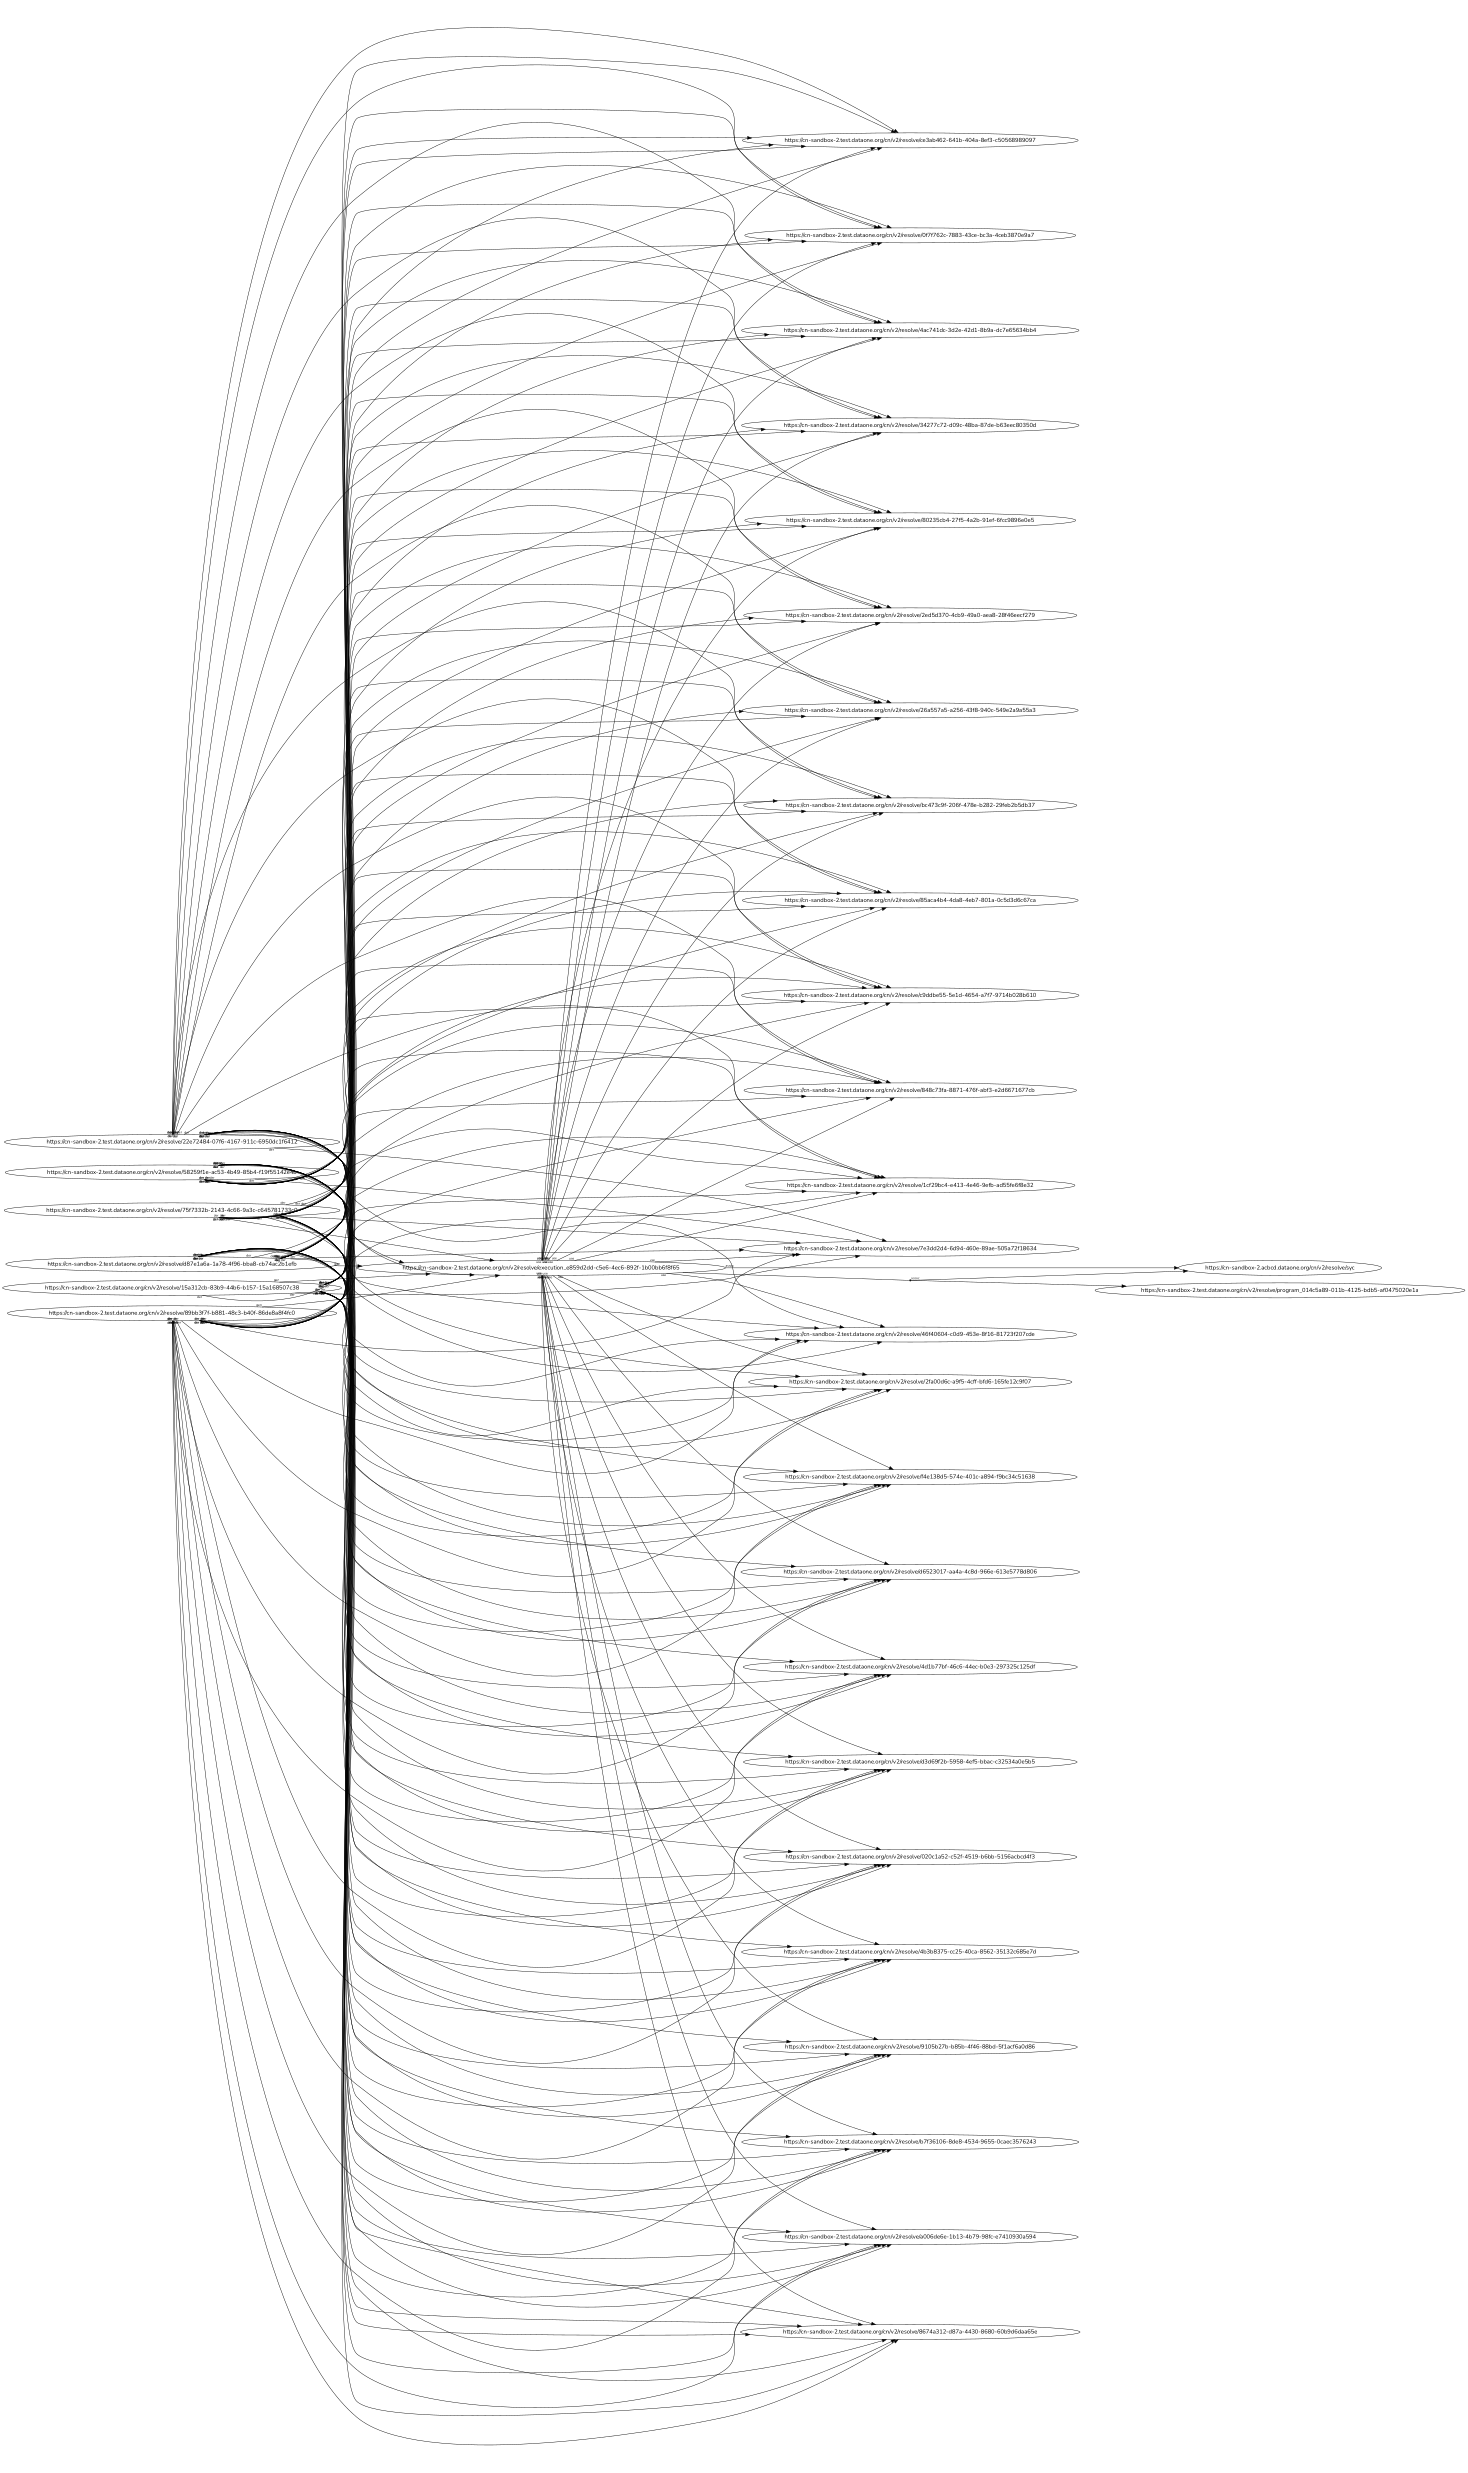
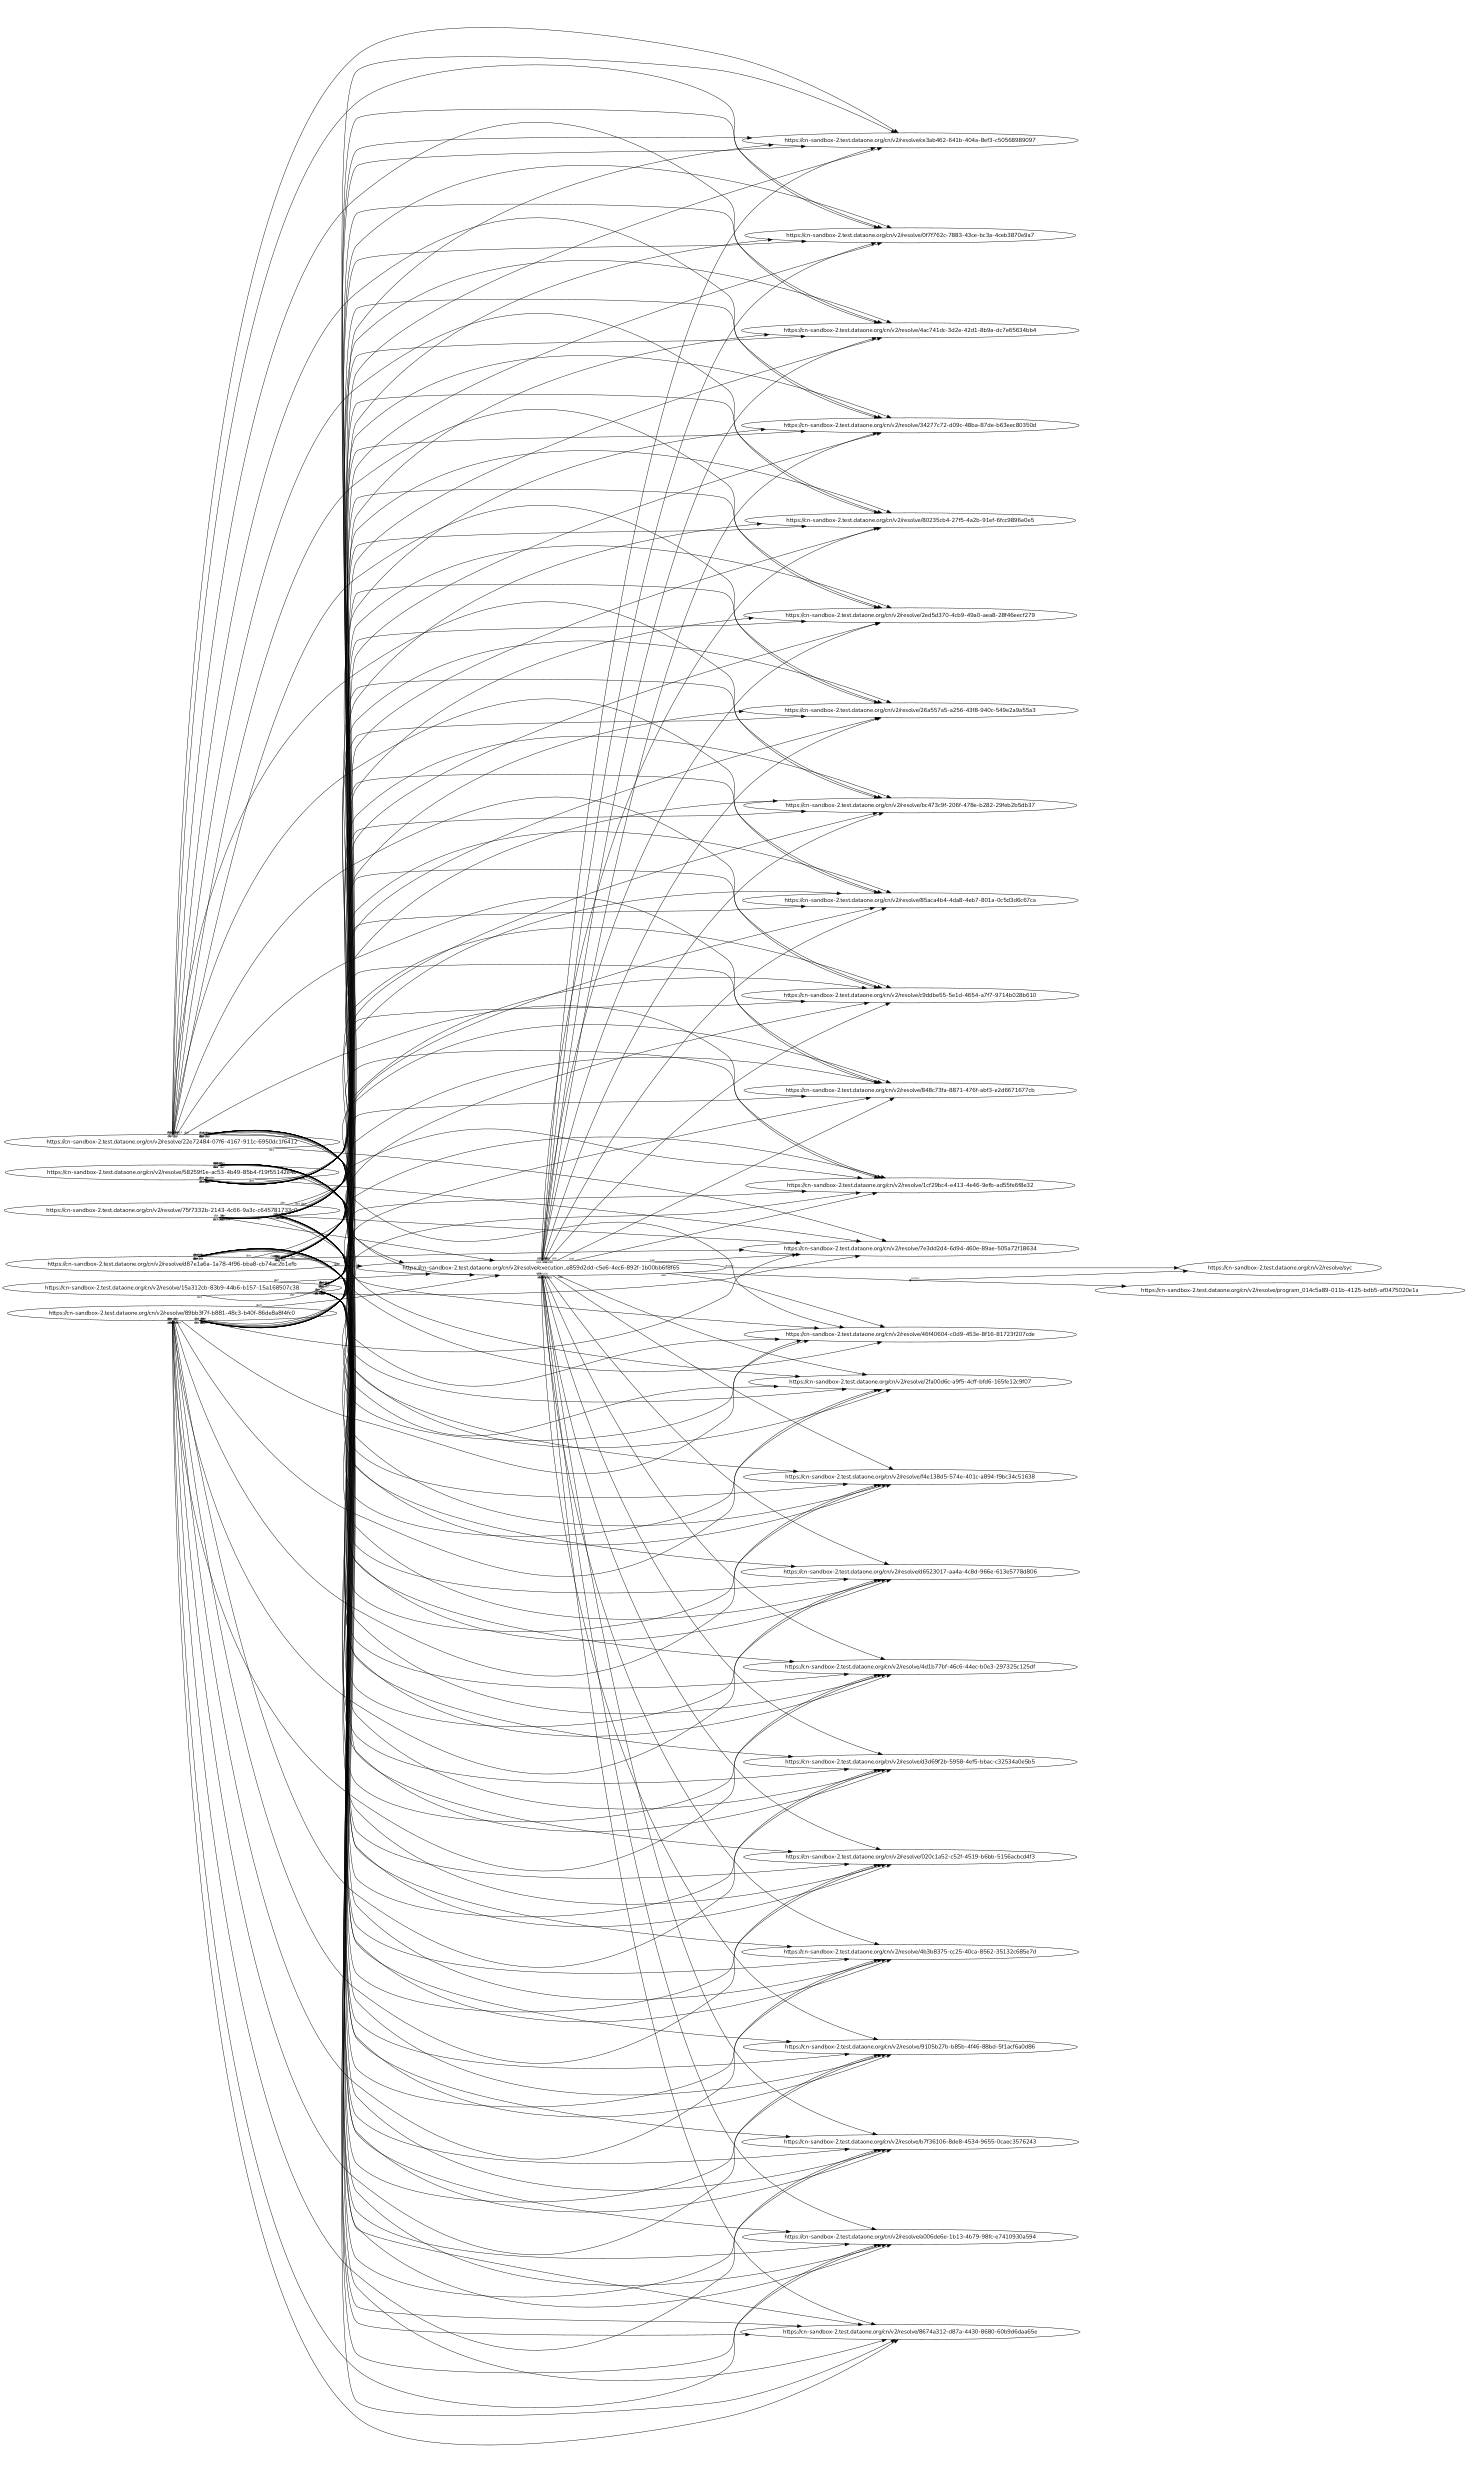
node "https://cn-sandbox-2.acbcd.dataone.org/cn/v2/resolve/syc": label "https://cn-sandbox-2.acbcd.dataone.org/cn/v2/resolve/syc" -> "https://cn-sandbox-2.test.dataone.org/cn/v2/resolve/syc"
